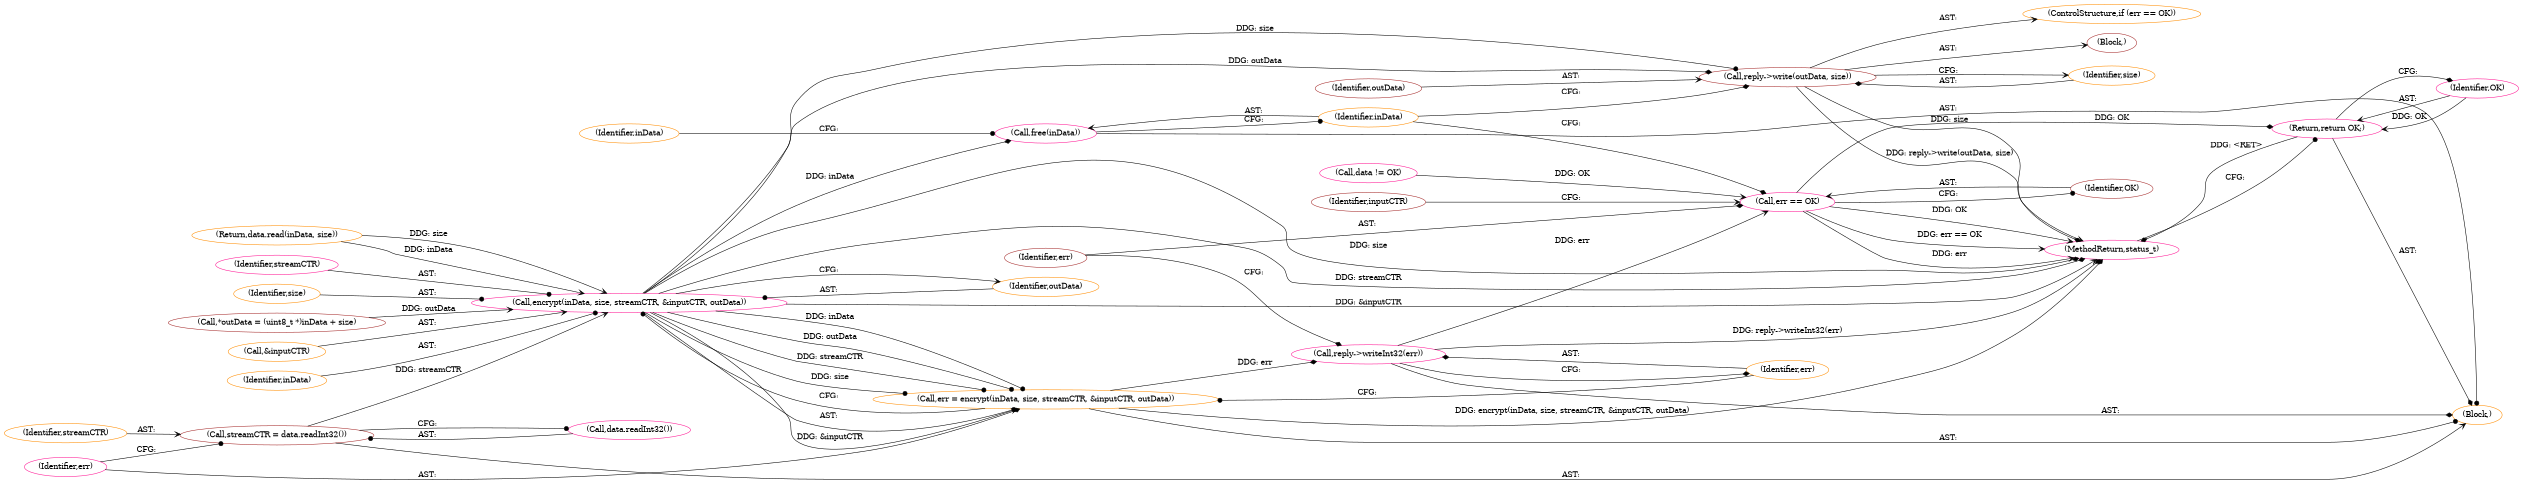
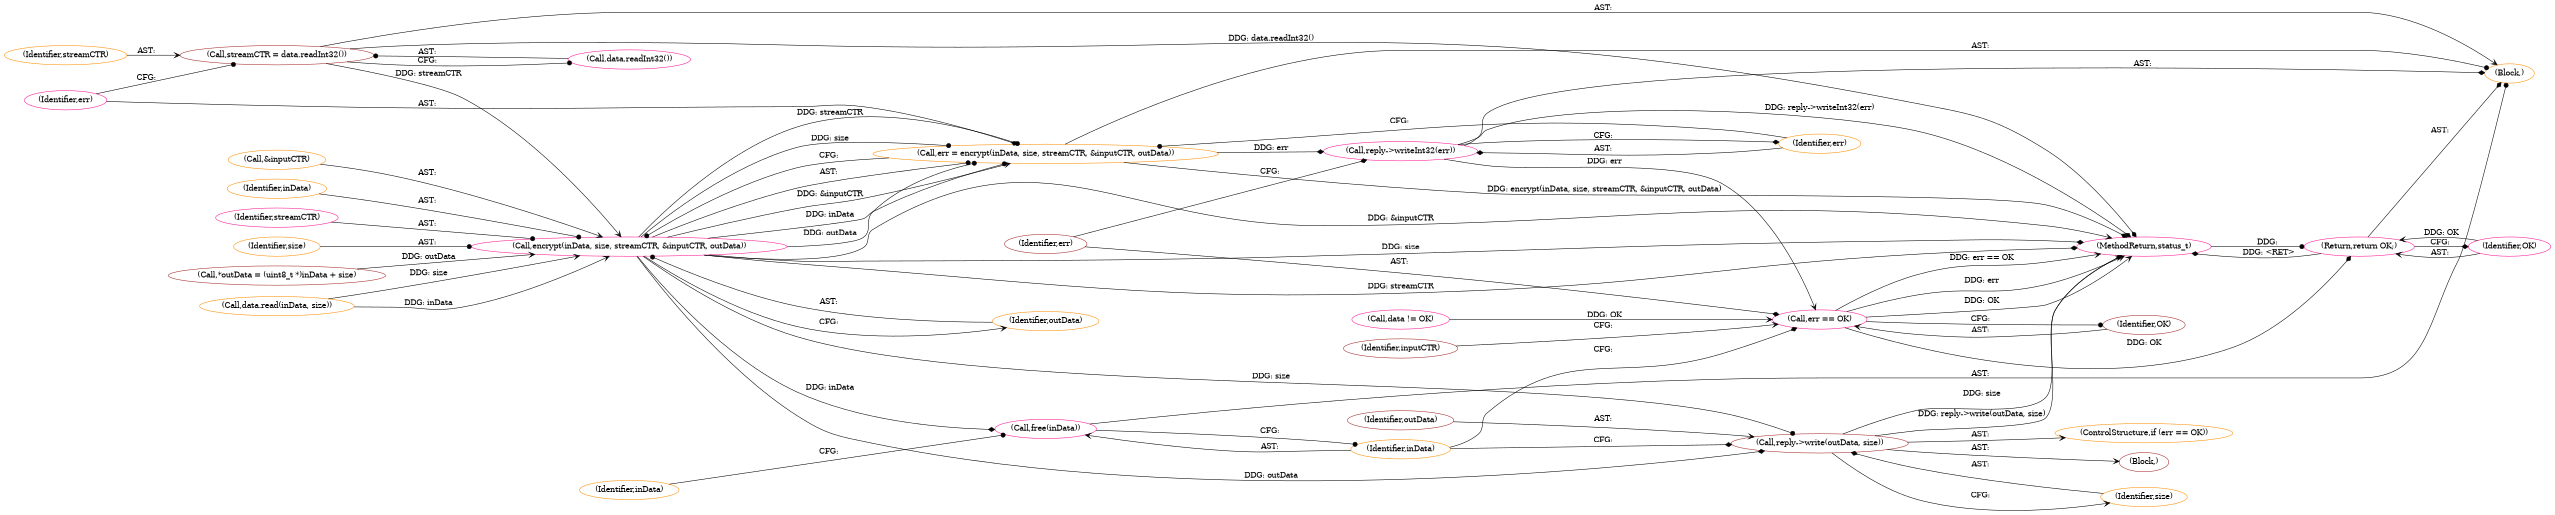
edge "(Call,streamCTR = data.readInt32())" -> "(MethodReturn,status_t)": added, label "DDG: data.readInt32()"
edge "(MethodReturn,status_t)" -> "(Return,return OK;)": label "CFG: " -> "DDG: "
node "(Return,data.read(inData, size))": label "(Return,data.read(inData, size))" -> "(Call,data.read(inData, size))"
